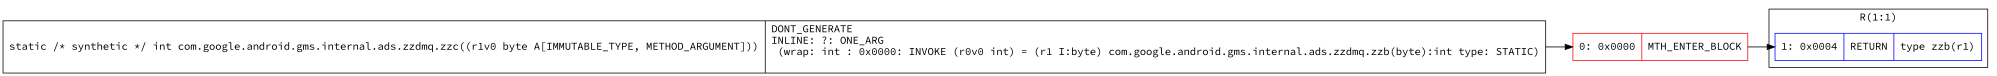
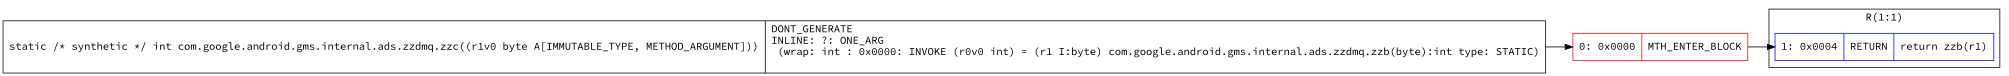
node "1: 0x0004": text "type zzb(r1)" -> "return zzb(r1)"
